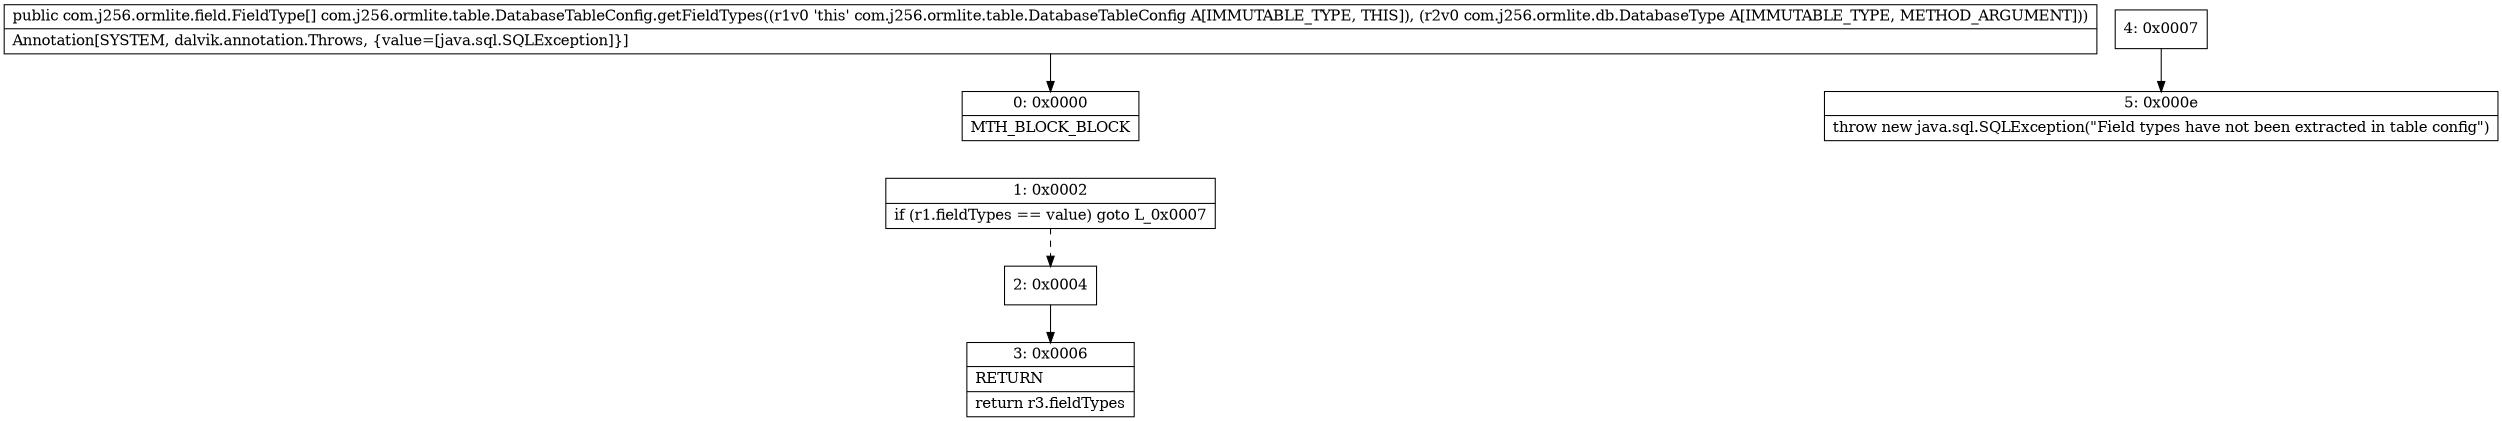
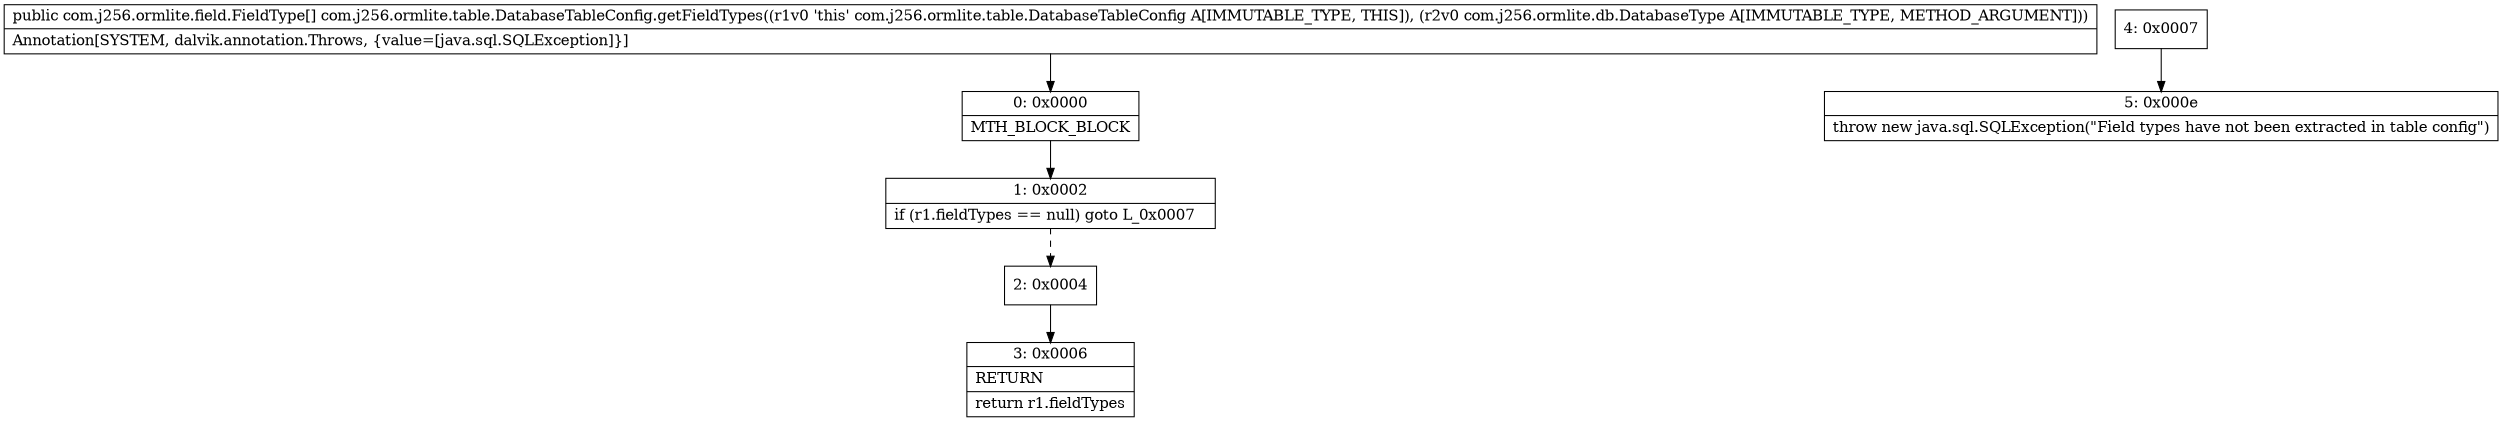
edge "0: 0x0000" -> "1: 0x0002": added
node "1: 0x0002": text "if (r1.fieldTypes == value) goto L_0x0007" -> "if (r1.fieldTypes == null) goto L_0x0007"
node "3: 0x0006": text "return r3.fieldTypes" -> "return r1.fieldTypes"
